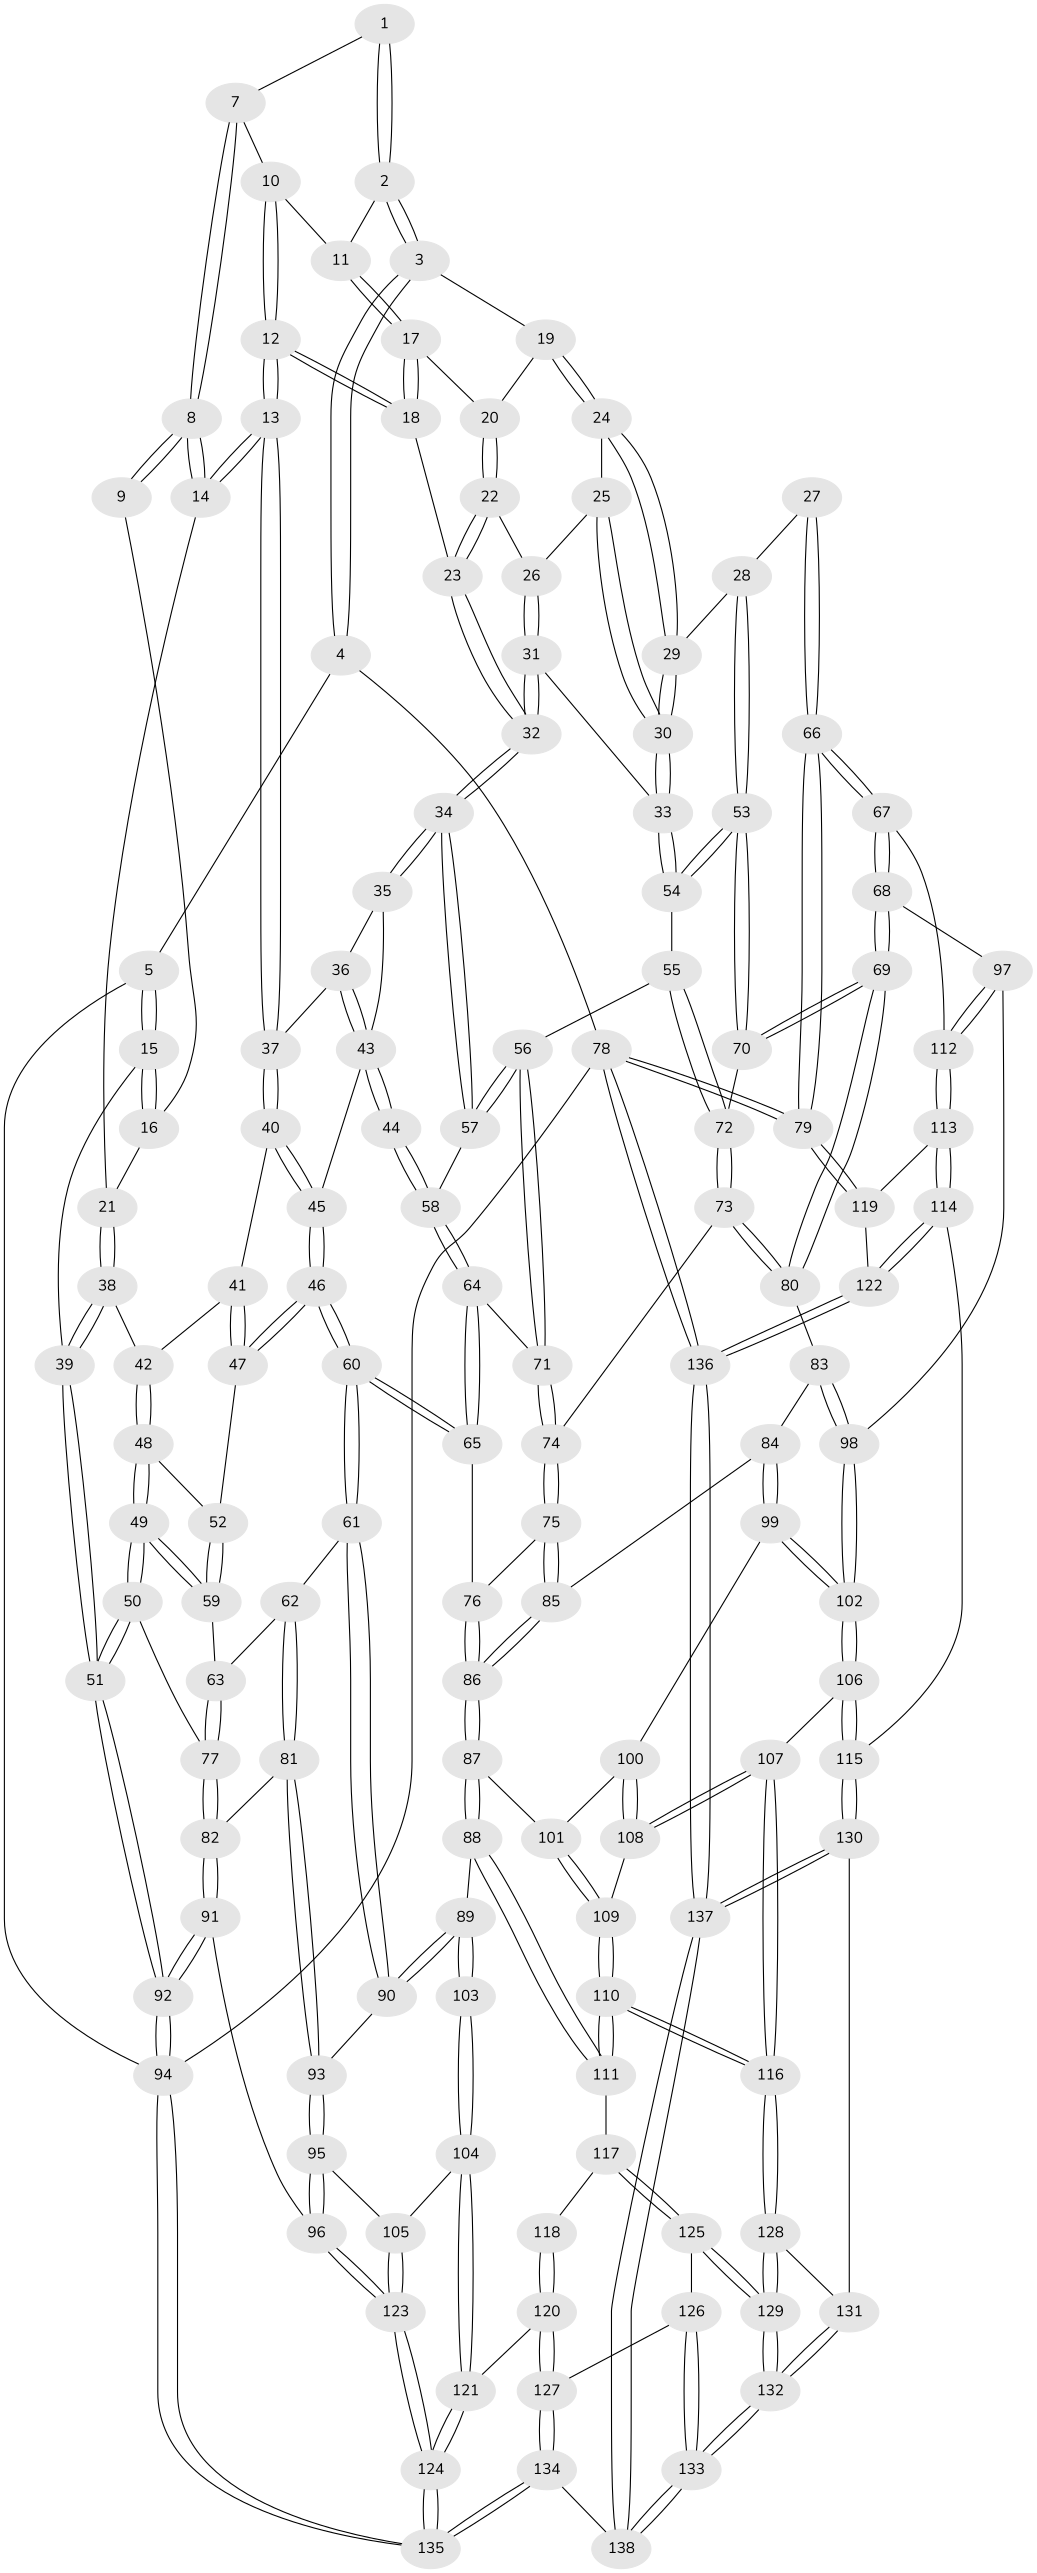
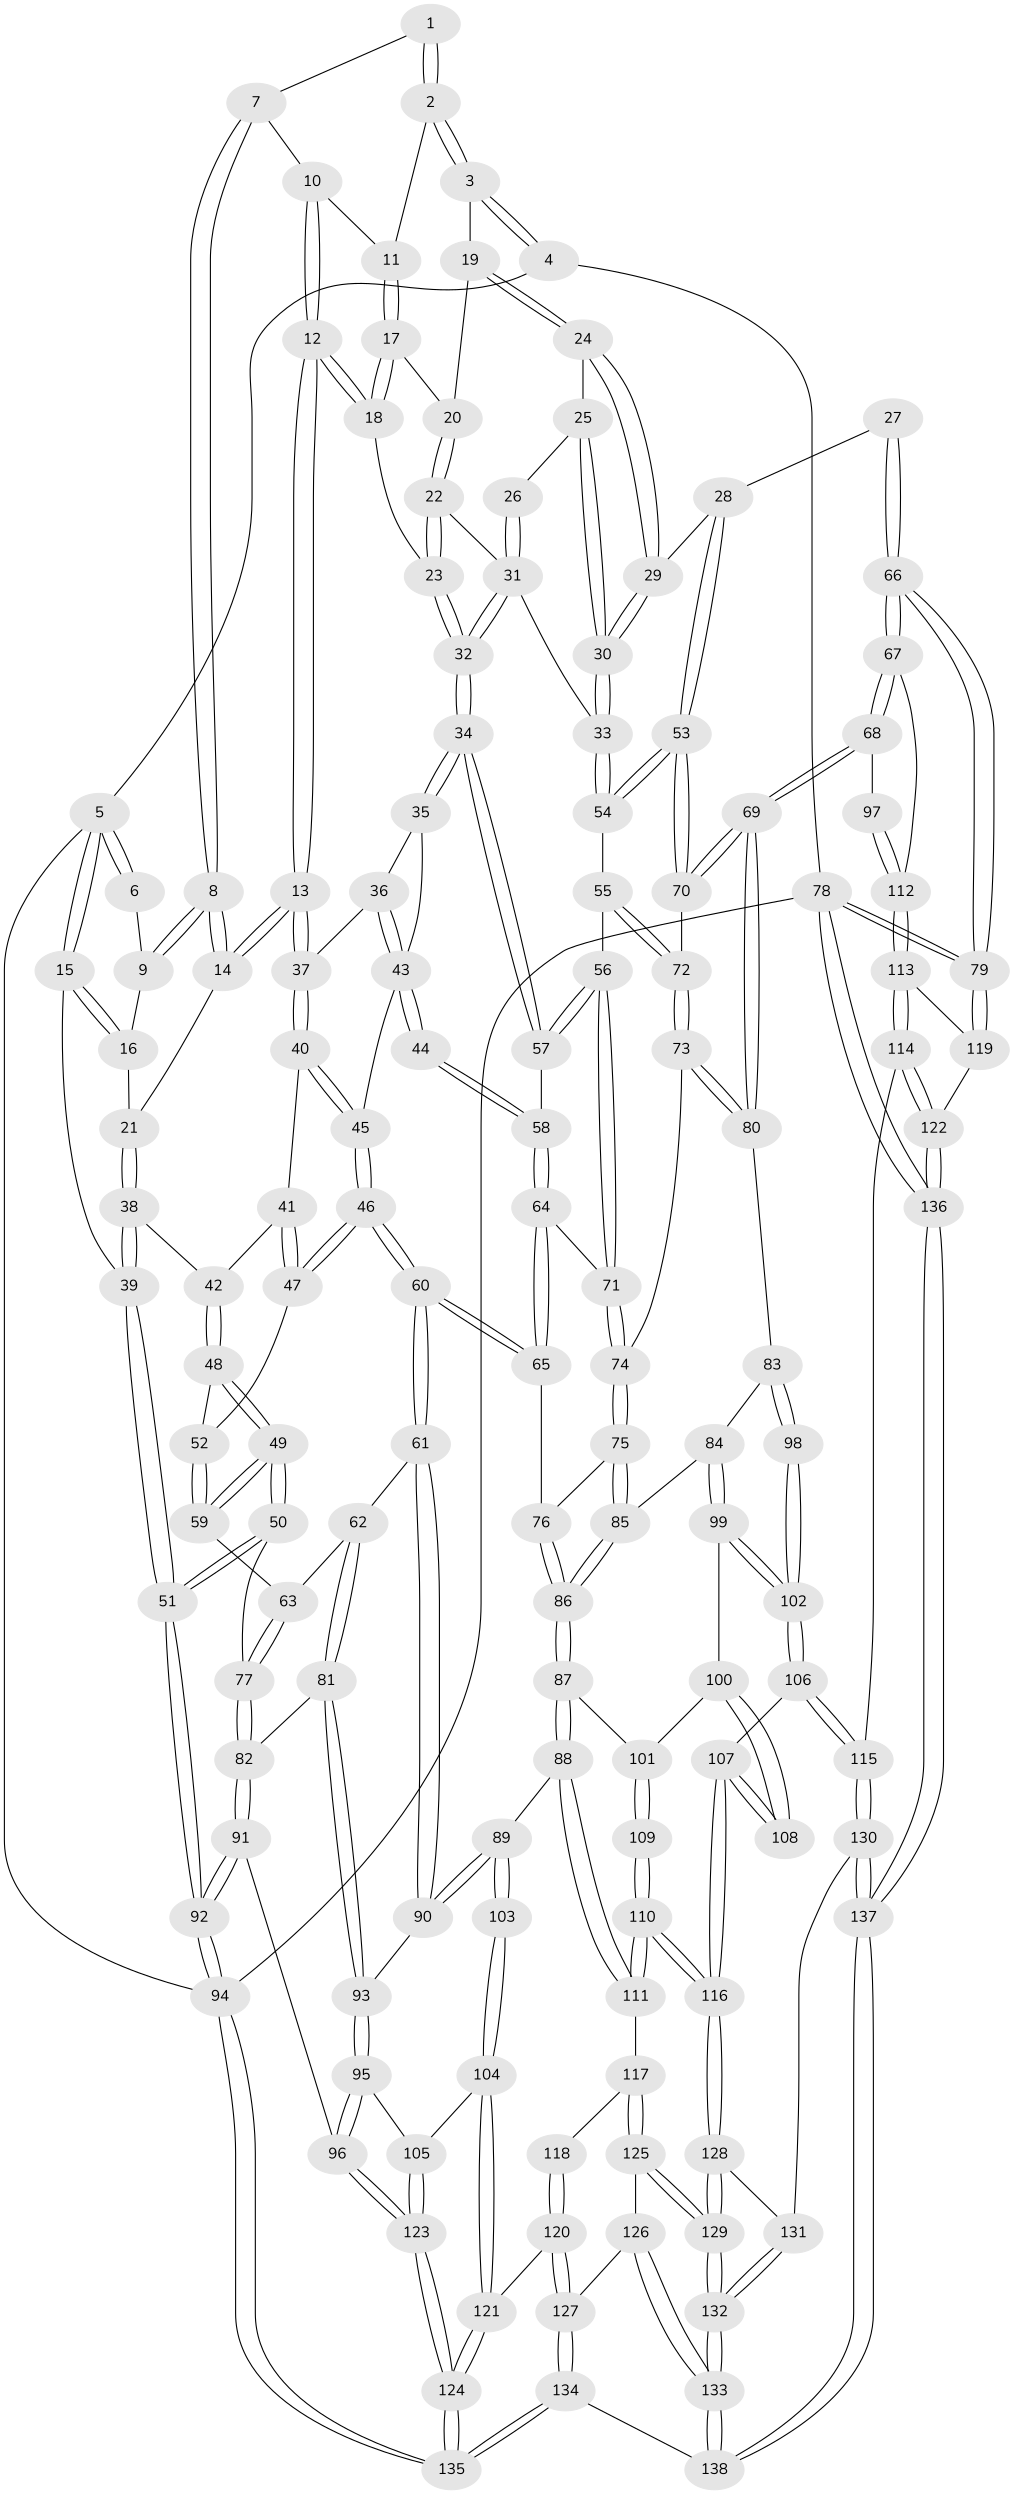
edge "22" -- "26": now "22" -- "31"
node "6": added
edge "97" -- "98": removed
edge "108" -- "109": removed
